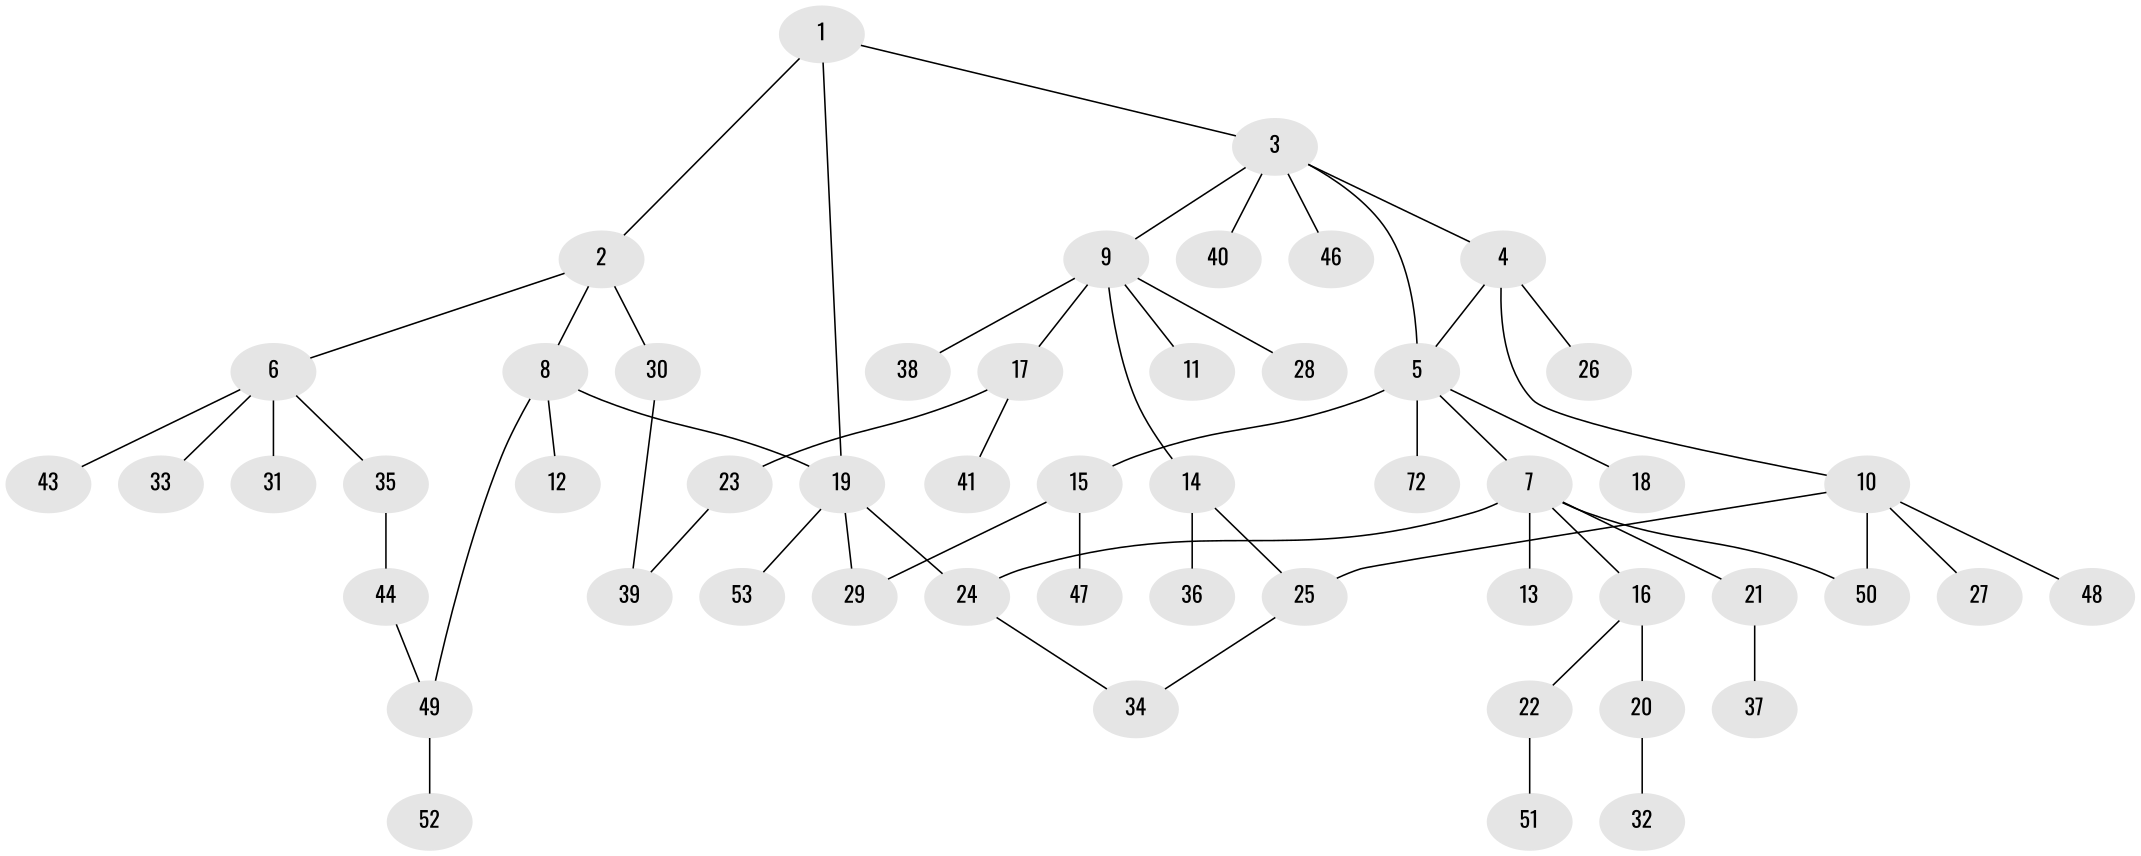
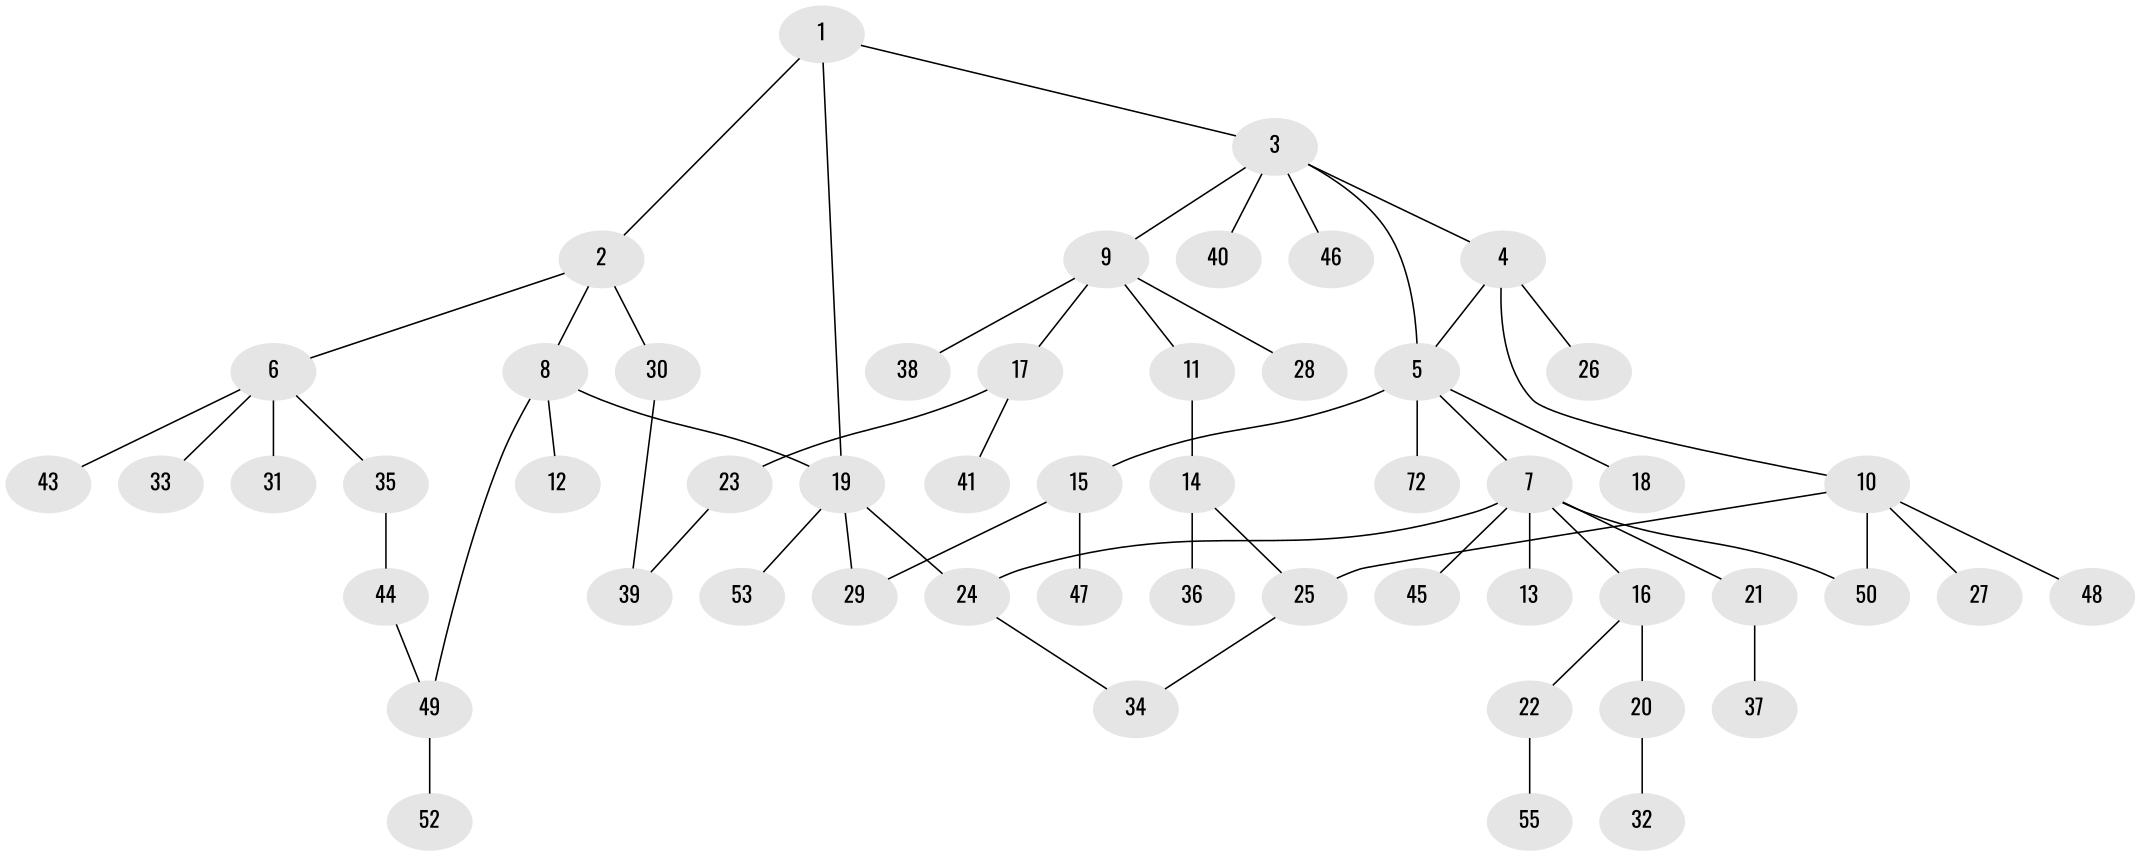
edge "9" -- "14": now "11" -- "14"
node "45": added
node "51": label "51" -> "55"
